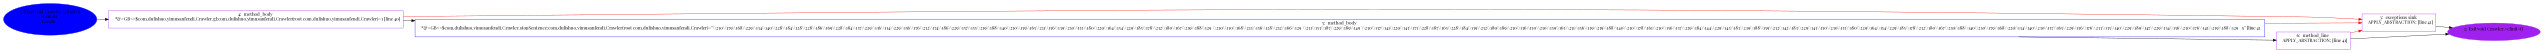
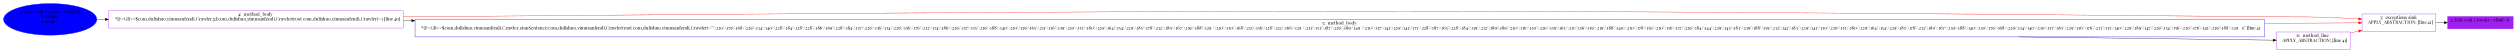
node "2: Exit void Crawler.<clinit>()": shape ellipse -> box
edge "6:  method_line APPLY_ABSTRACTION; [line 41]" -> "2: Exit void Crawler.<clinit>()": removed
